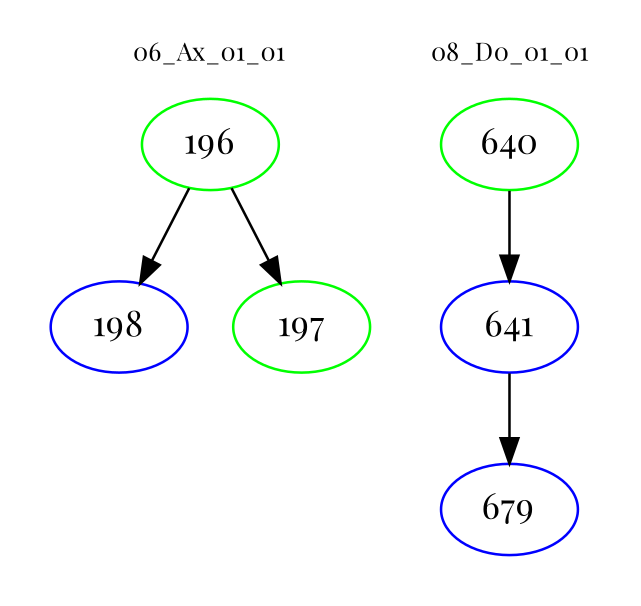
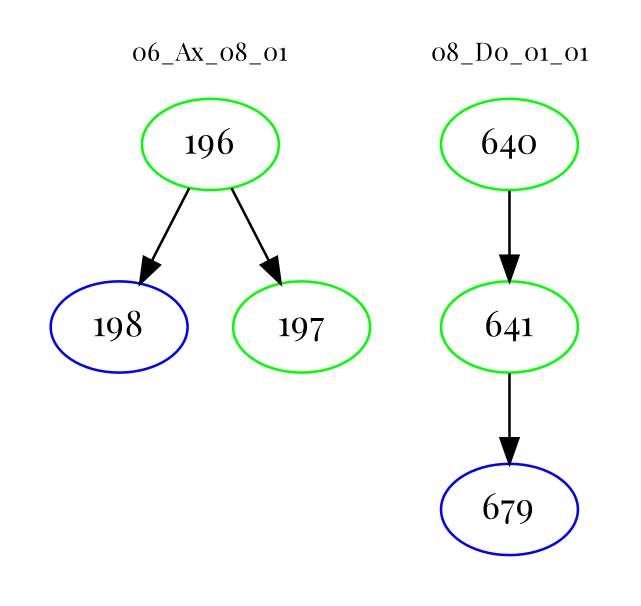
cluster "06_Ax_01_01": label "06_Ax_01_01" -> "06_Ax_08_01"
node "641": color blue -> green
